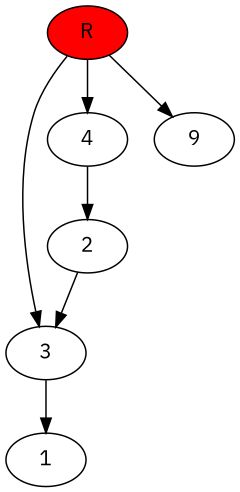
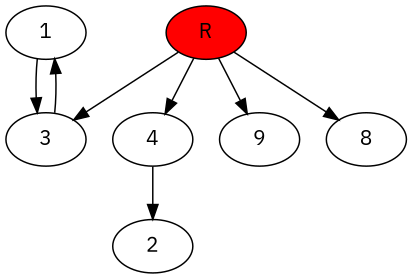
node "8": added
edge "2" -> "3": now "1" -> "3"
